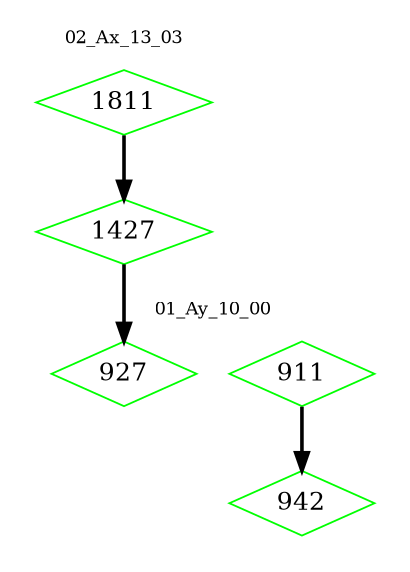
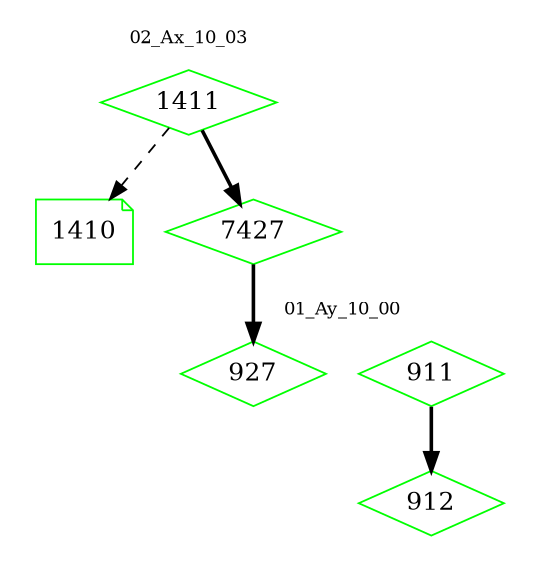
cluster "02_Ax_13_03": label "02_Ax_13_03" -> "02_Ax_10_03"
node "1811": label "1811" -> "1411"
node "1410": added
node "1427": label "1427" -> "7427"
node "942": label "942" -> "912"
